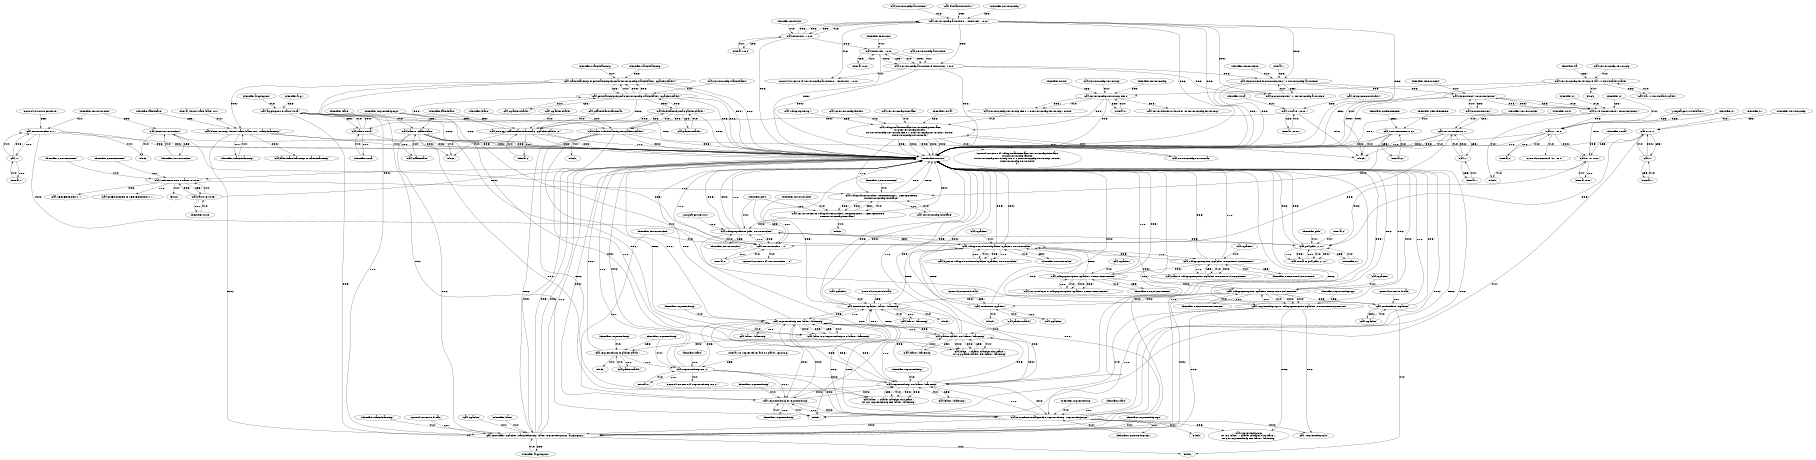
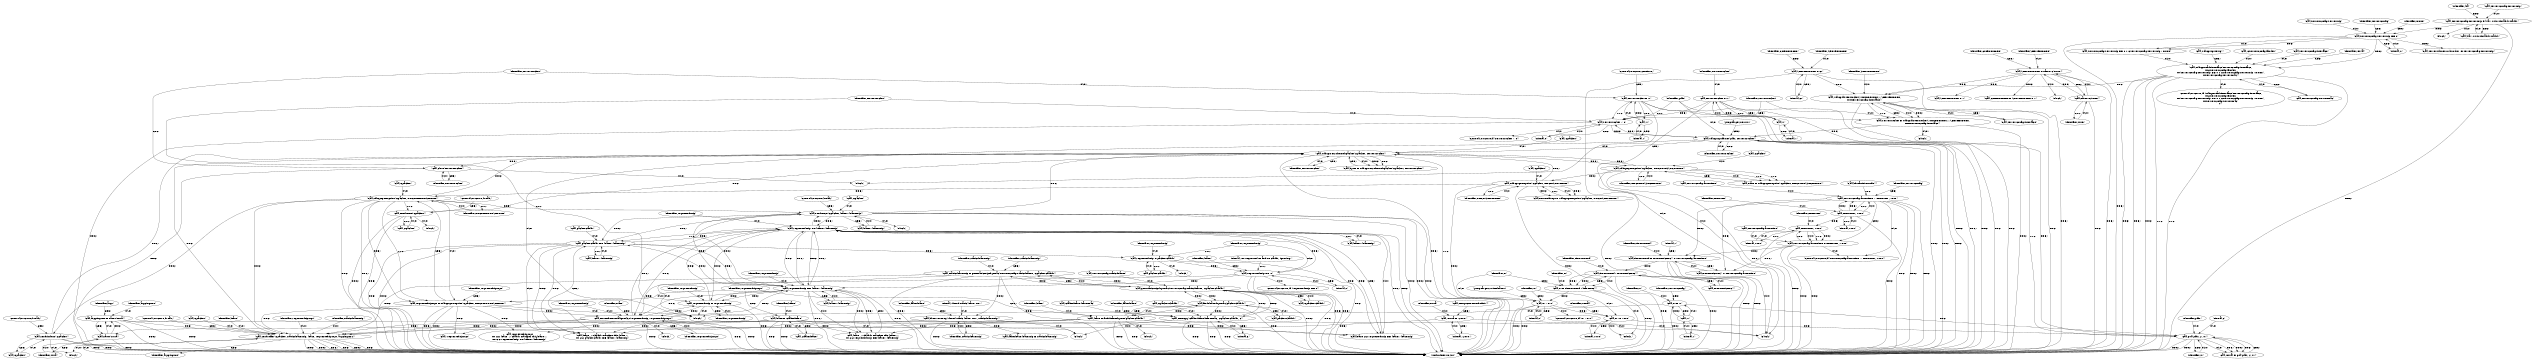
edge "(Call,server_config.server_nip = lsa->u.sin.sin_addr.s_addr)" -> "(MethodReturn,int)": label "CFG: " -> "DDG: "
node "(Identifier,str_I)": removed
node "(Call,tv = timeout_end - monotonic_sec())": label "(Call,tv = timeout_end - monotonic_sec())" -> "(Call,tv = timeout_end - lease_sec())"
edge "(MethodReturn,int)" -> "(Call,SERVER_PORT = xatou16(str_P))": reversed
edge "(Call,requested_nip == 0)" -> "(Call,requested_nip = requested_nip)": removed, label "DDG:"
